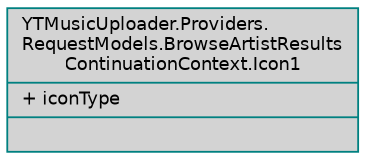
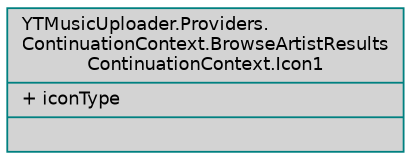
node "YTMusicUploader.Providers.": text "RequestModels.BrowseArtistResults" -> "ContinuationContext.BrowseArtistResults"
